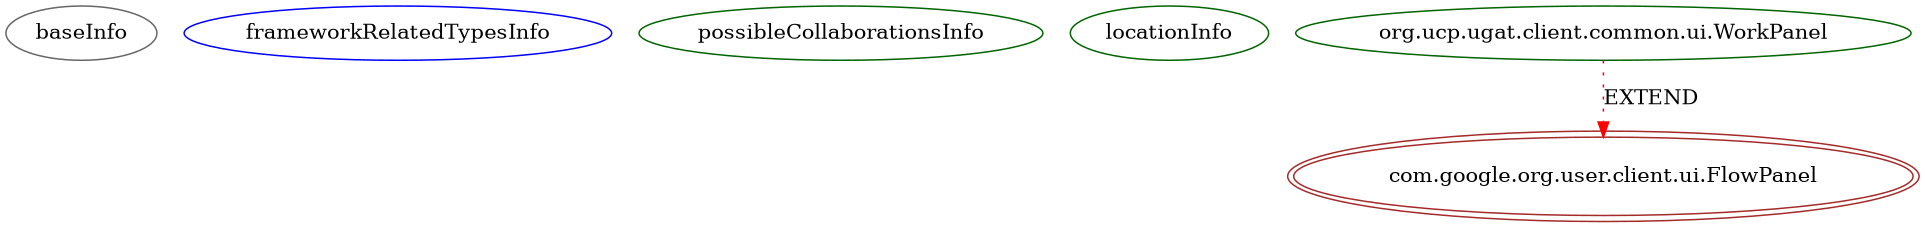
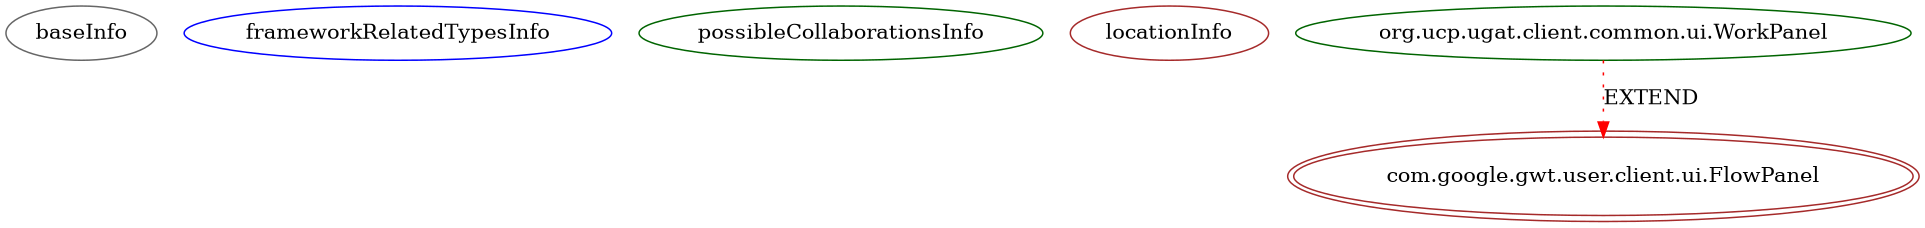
node "locationInfo": color darkgreen -> brown
node "com.google.org.user.client.ui.FlowPanel": label "com.google.org.user.client.ui.FlowPanel" -> "com.google.gwt.user.client.ui.FlowPanel"
